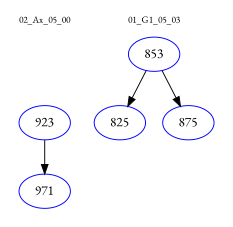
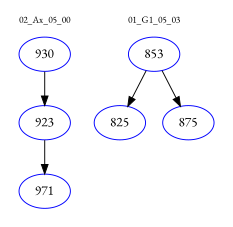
node "930": added
